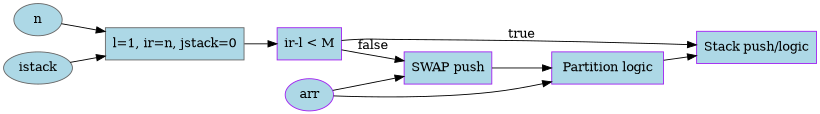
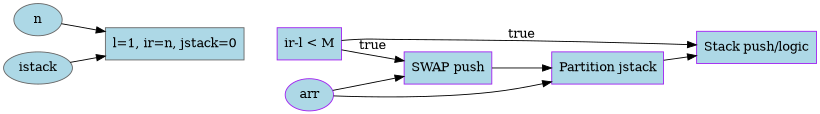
edge "l=1, ir=n, jstack=0" -> "ir-l < M": removed
edge "ir-l < M" -> "SWAP push": label "false" -> "true"
node "Partition logic": label "Partition logic" -> "Partition jstack"
